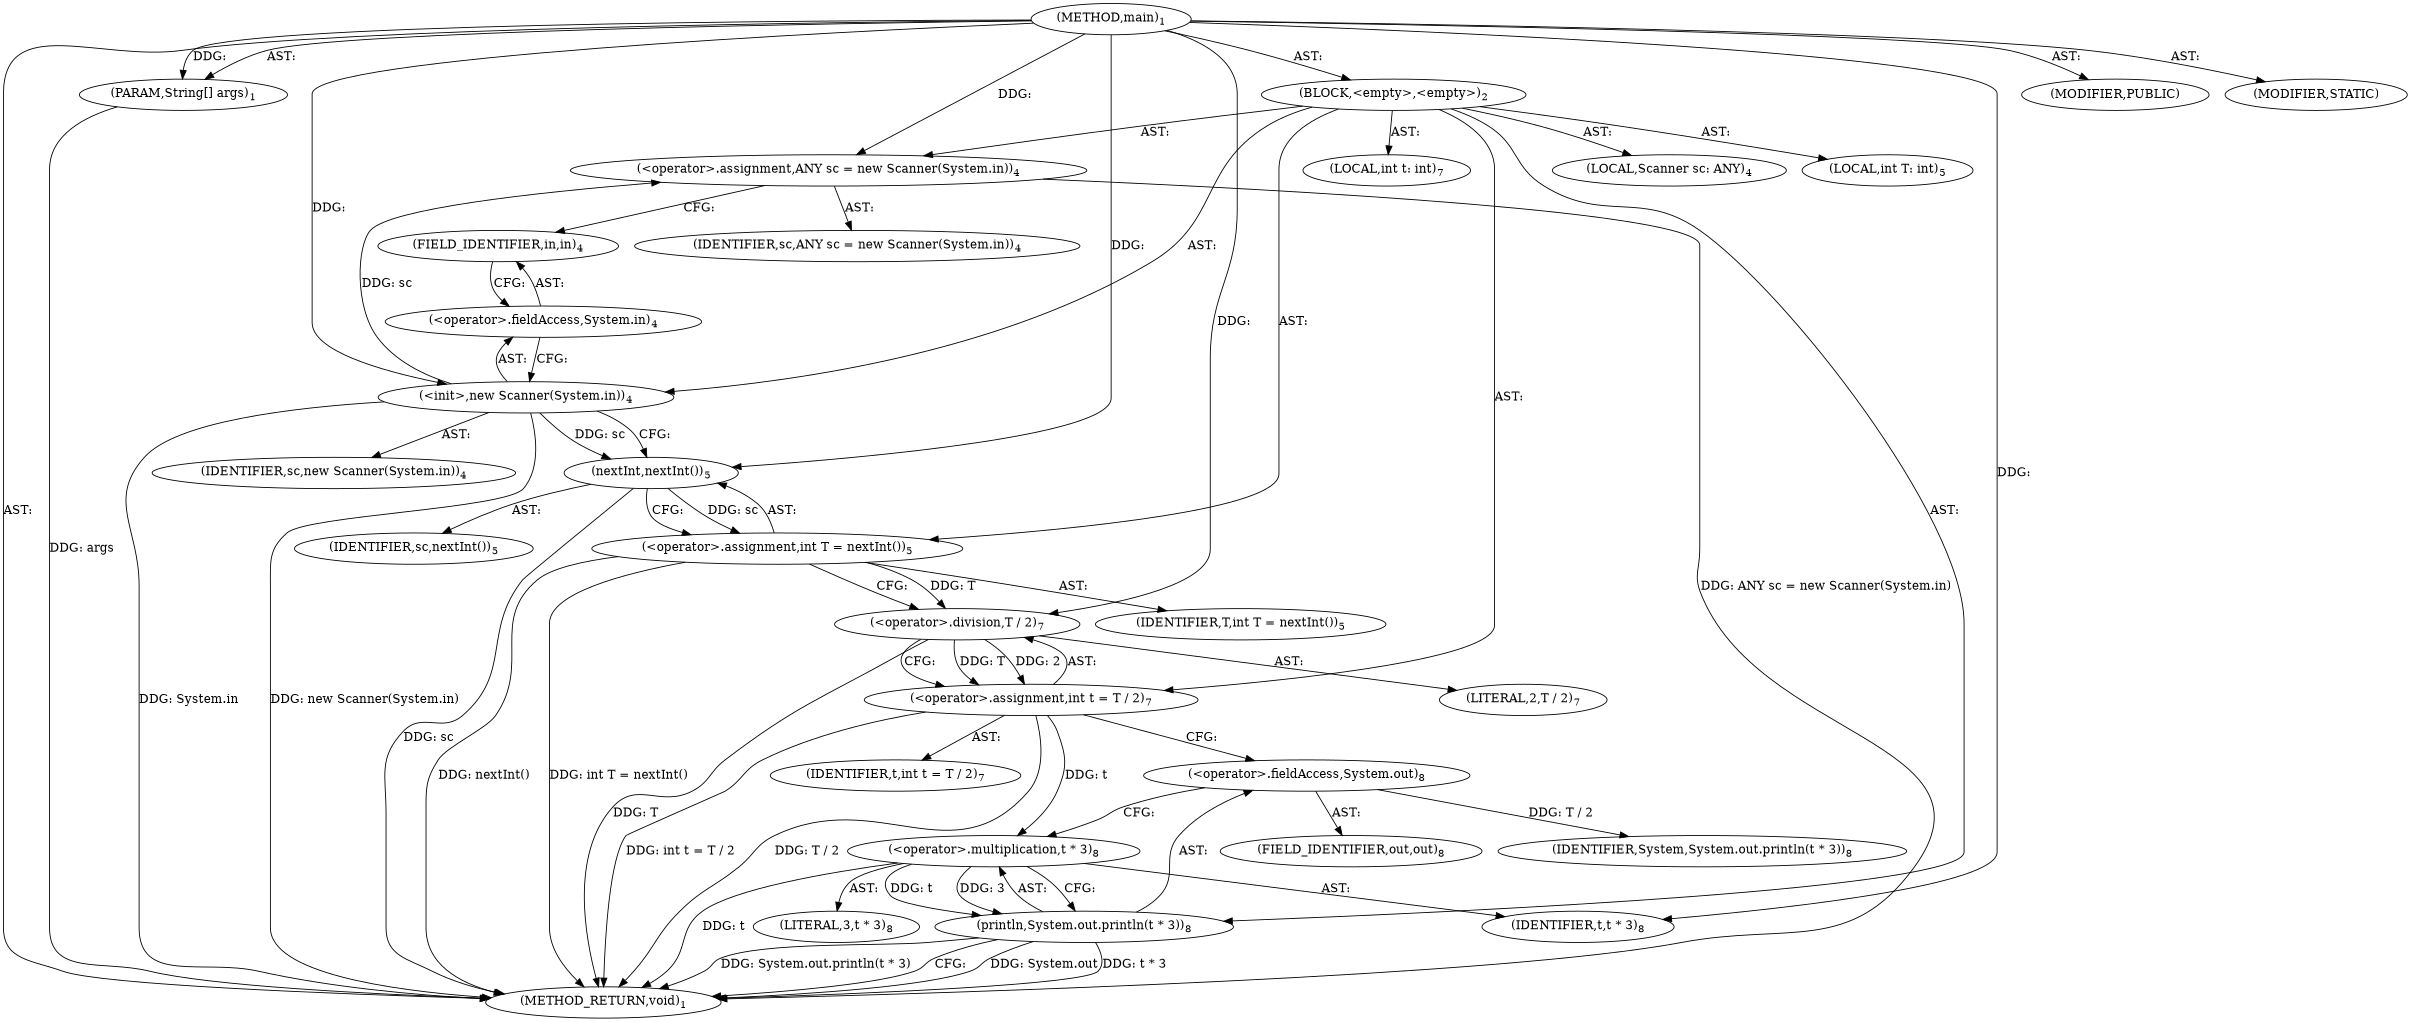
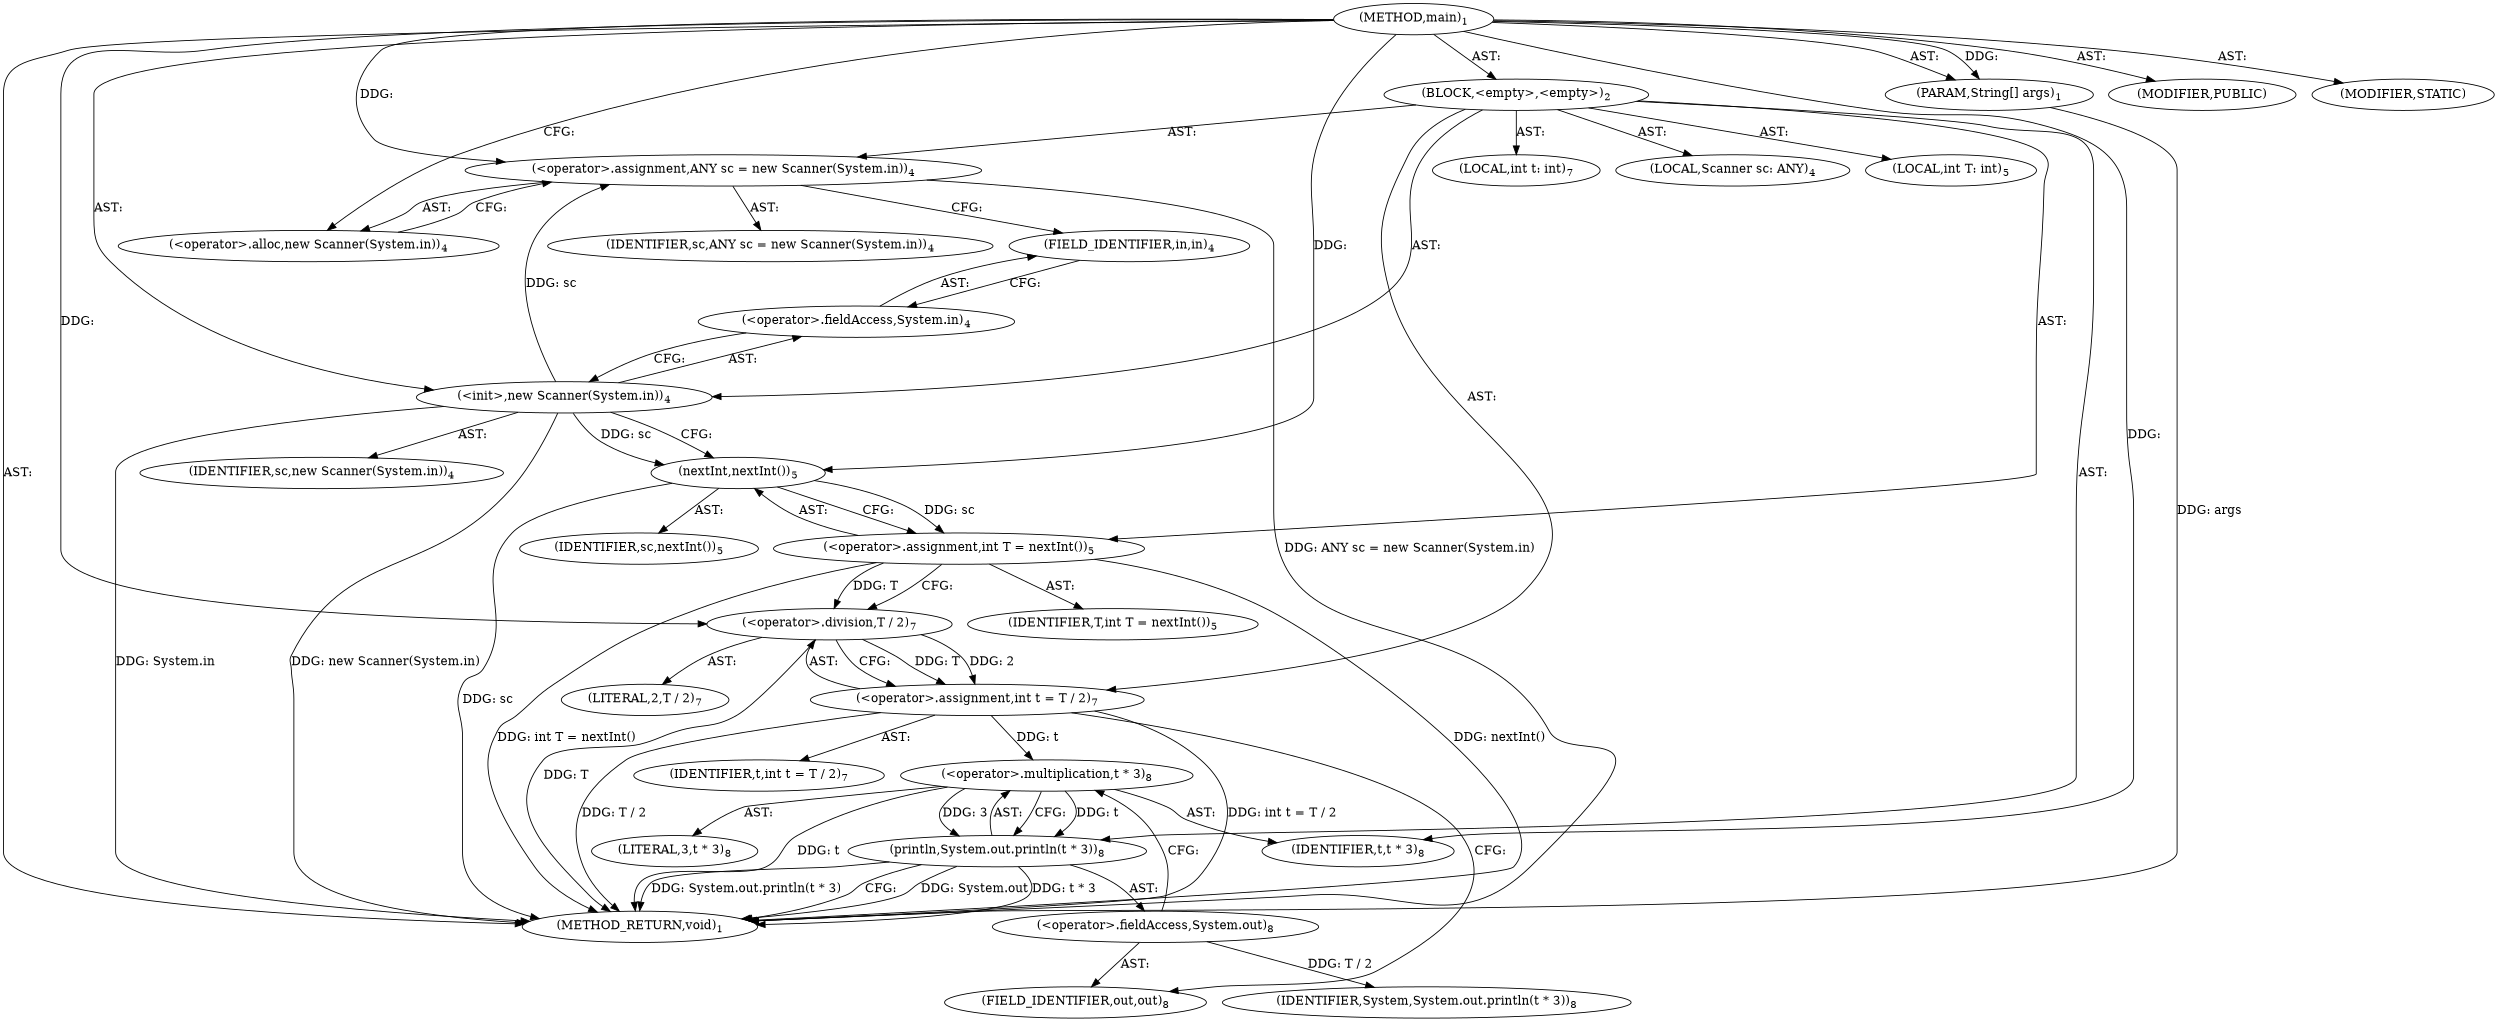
edge "(METHOD,main)" -> "(<init>,new Scanner(System.in))": label "DDG: " -> "AST: "
node "(<operator>.alloc,new Scanner(System.in))": added
edge "(<operator>.assignment,int t = T / 2)" -> "(<operator>.fieldAccess,System.out)": now "(<operator>.assignment,int t = T / 2)" -> "(FIELD_IDENTIFIER,out,out)"
